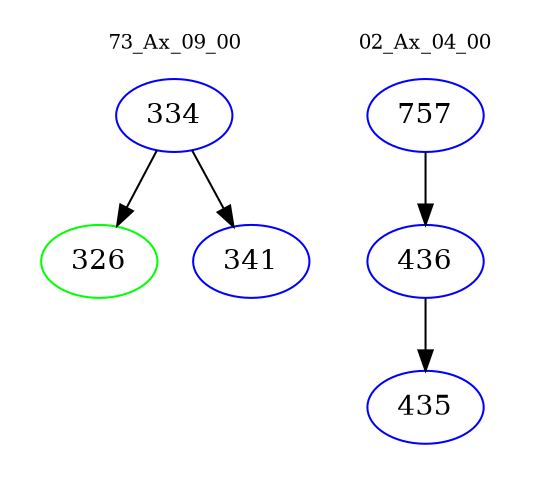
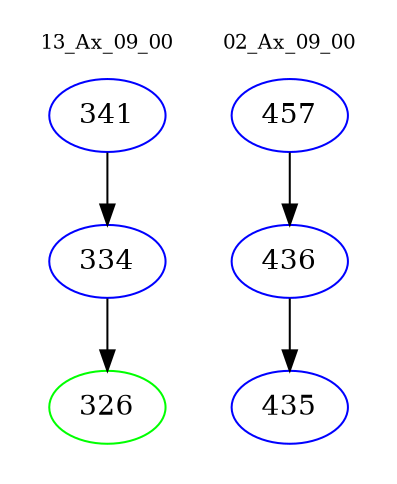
cluster "73_Ax_09_00": label "73_Ax_09_00" -> "13_Ax_09_00"
cluster "02_Ax_04_00": label "02_Ax_04_00" -> "02_Ax_09_00"
node "757": label "757" -> "457"
edge "334" -> "341": reversed
